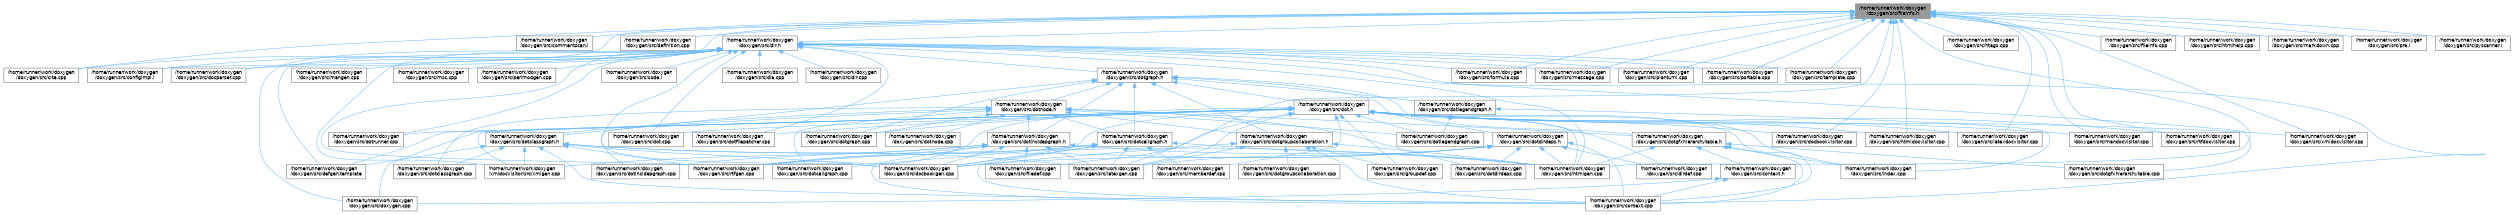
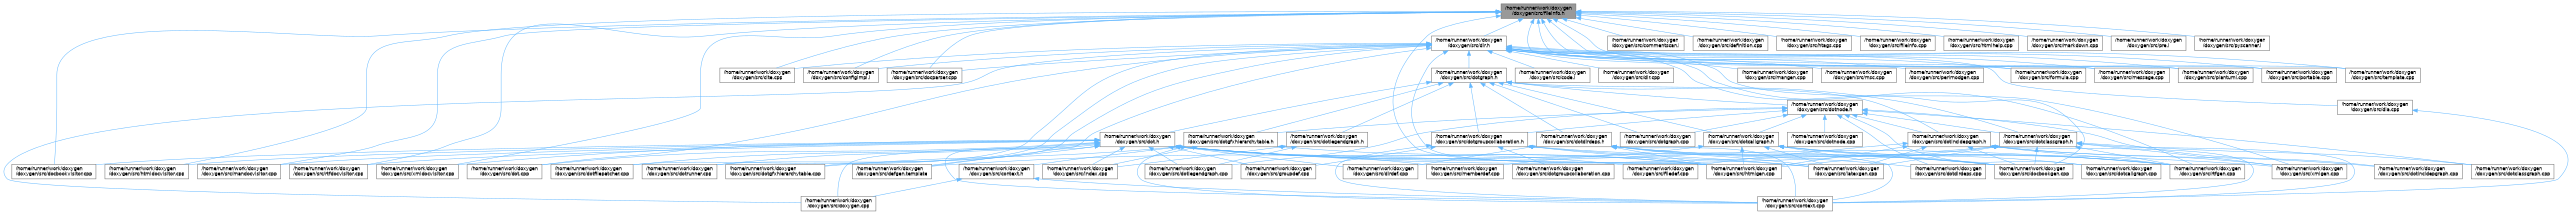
edge "/home/runner/work/doxygen /doxygen/src/context.cpp" -> "/home/runner/work/doxygen /doxygen/src/dir.h": now "/home/runner/work/doxygen /doxygen/src/context.cpp" -> "/home/runner/work/doxygen /doxygen/src/dia.cpp"
edge "/home/runner/work/doxygen /doxygen/src/latexgen.cpp" -> "/home/runner/work/doxygen /doxygen/src/fileinfo.h": removed
edge "/home/runner/work/doxygen /doxygen/src/dotgraph.cpp" -> "/home/runner/work/doxygen /doxygen/src/dot.h": removed
node "/home/runner/work/doxygen /doxygen/src/latexdocvisitor.cpp": removed
node "/home/runner/work/doxygen /xmldocvisitor/src/xmlgen.cpp": label "/home/runner/work/doxygen /xmldocvisitor/src/xmlgen.cpp" -> "/home/runner/work/doxygen /doxygen/src/xmlgen.cpp"
